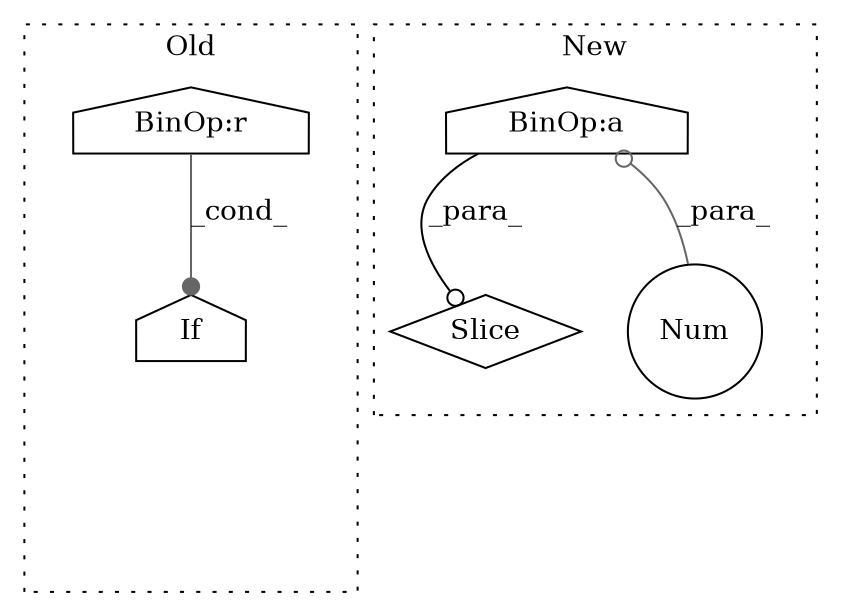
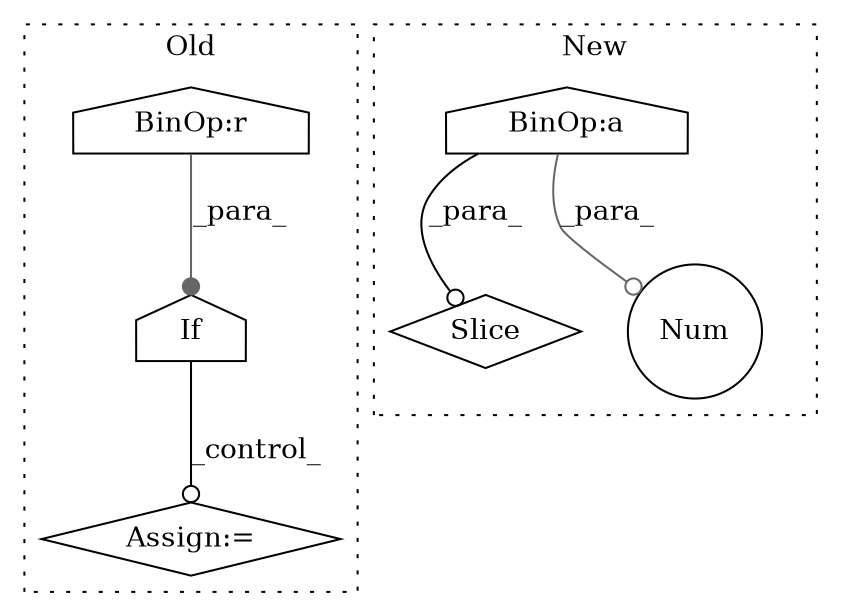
edge "Num" -> "BinOp:a": reversed
edge "BinOp:r" -> "If": label "_cond_" -> "_para_"
node "Assign:=": added
